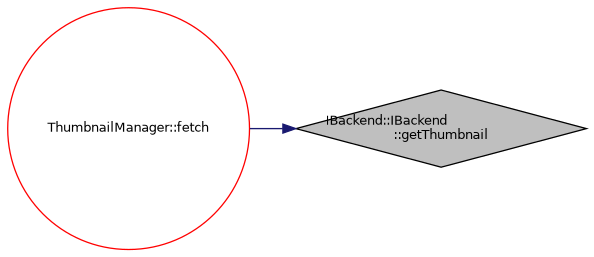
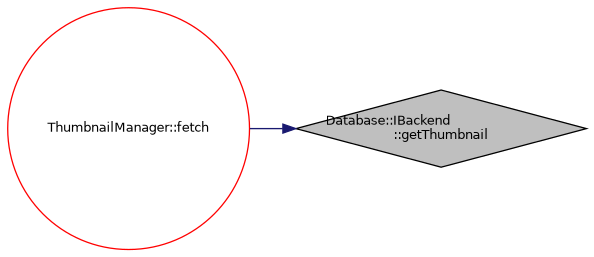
node "IBackend::IBackend ::getThumbnail": label "IBackend::IBackend ::getThumbnail" -> "Database::IBackend ::getThumbnail"
